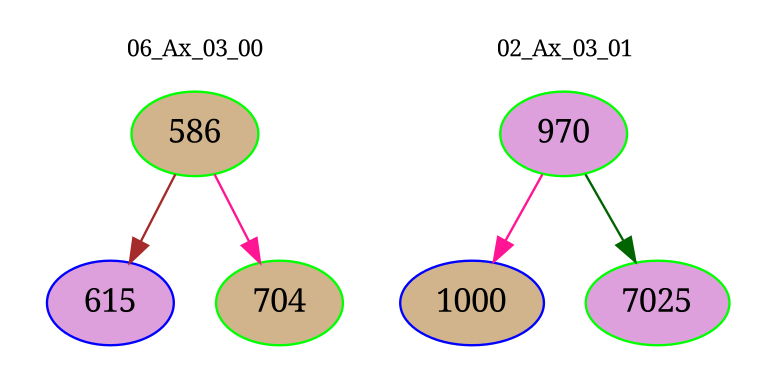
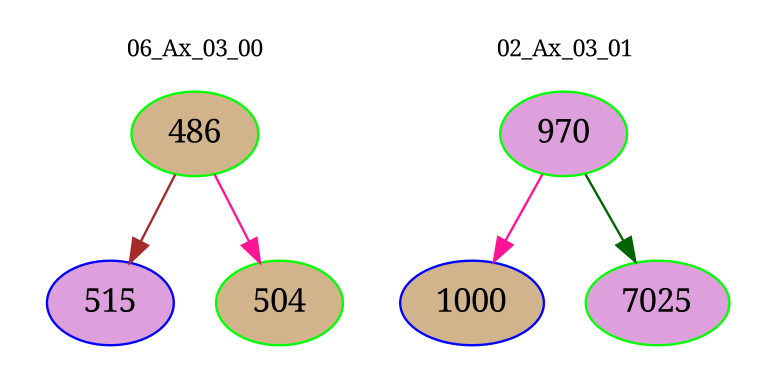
node "586": label "586" -> "486"
node "615": label "615" -> "515"
node "704": label "704" -> "504"
